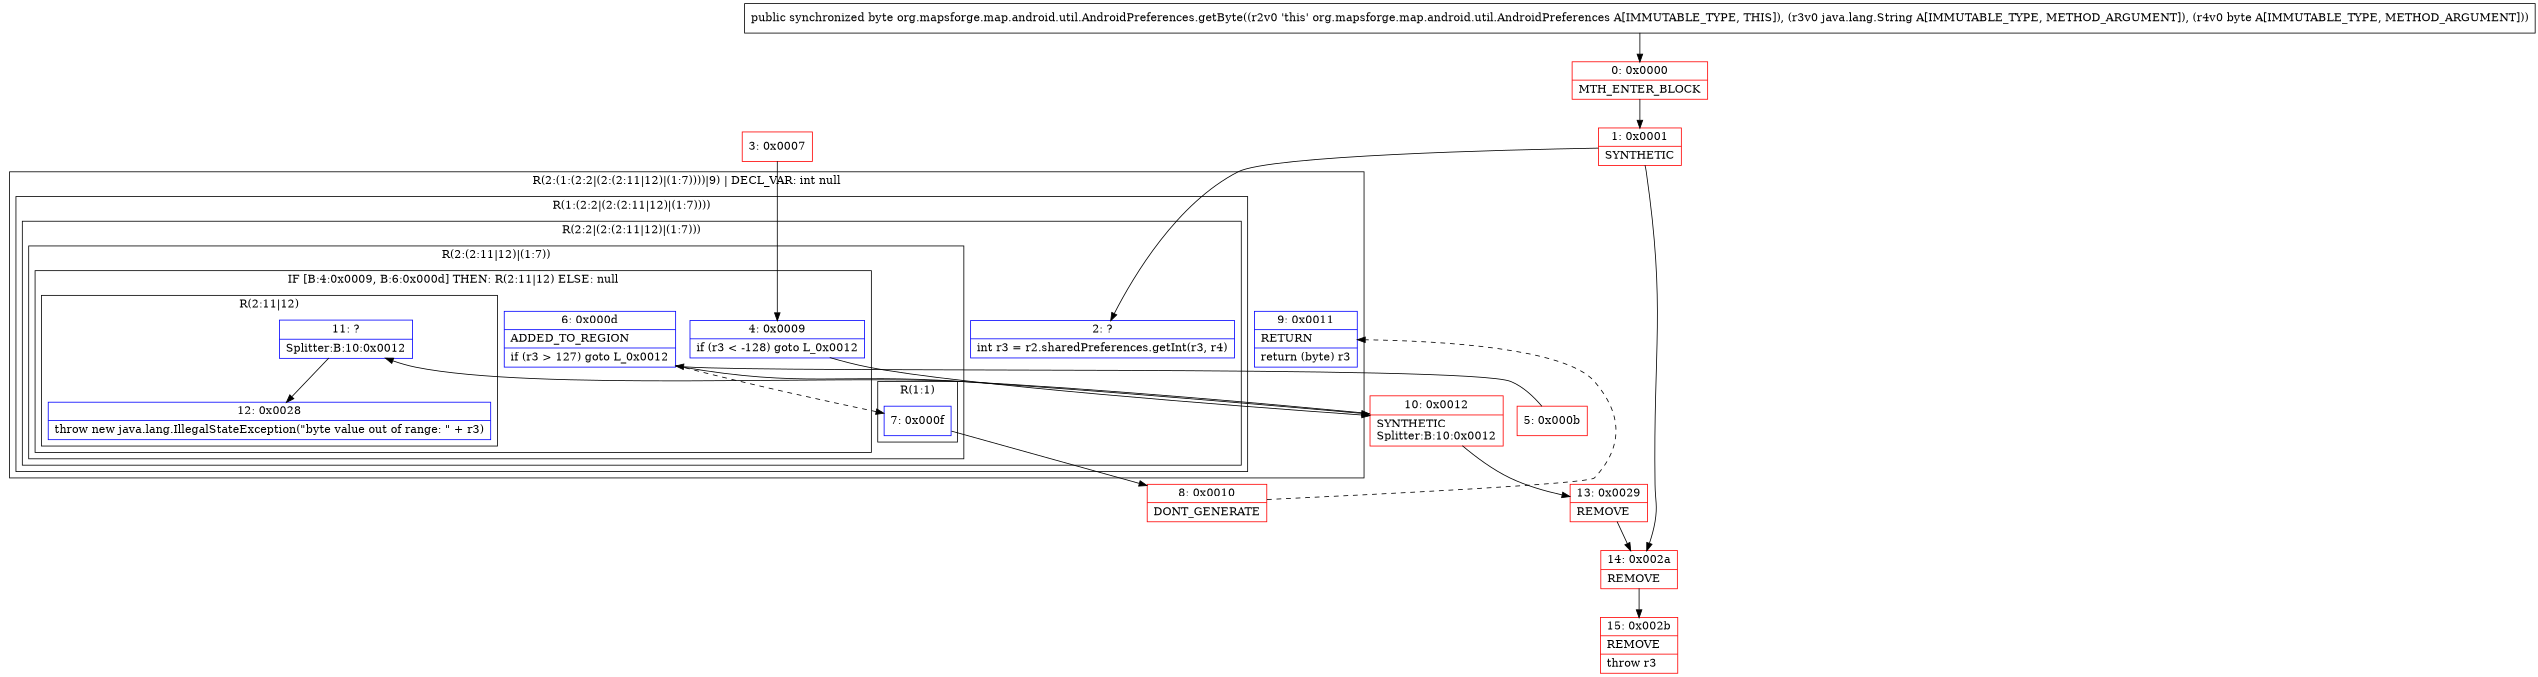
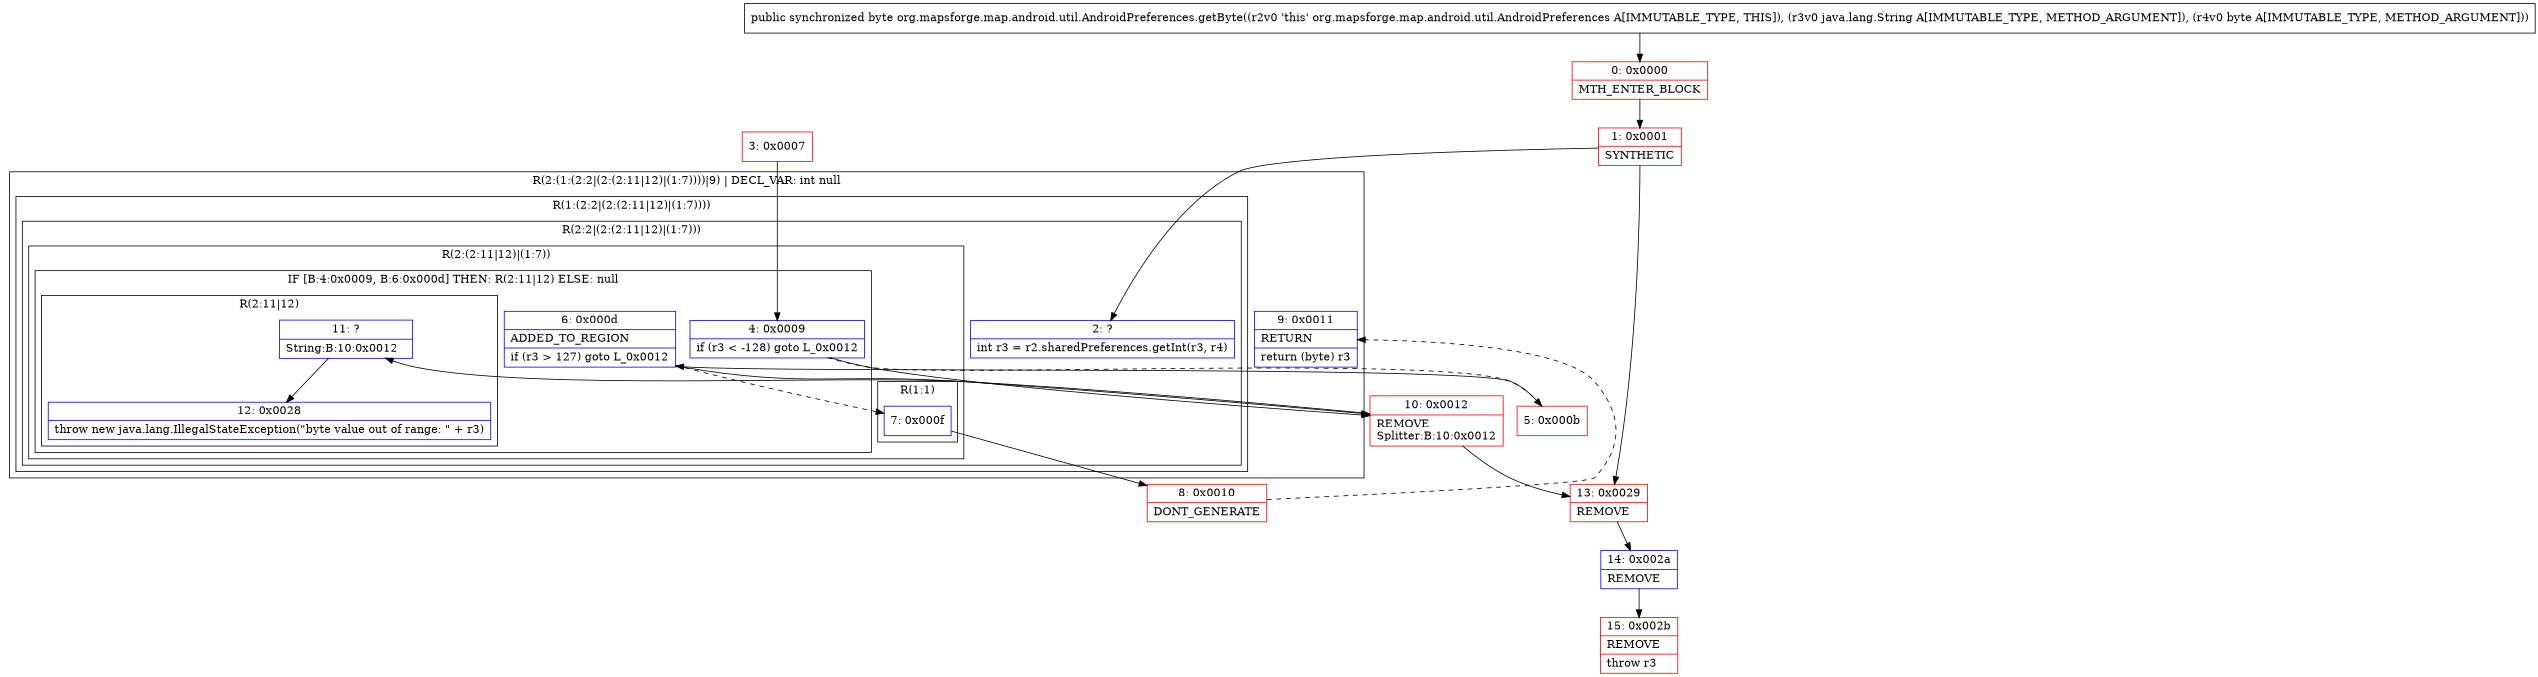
node "11: ?": text "Splitter:B:10:0x0012" -> "String:B:10:0x0012"
edge "1: 0x0001" -> "14: 0x002a": now "1: 0x0001" -> "13: 0x0029"
edge "4: 0x0009" -> "5: 0x000b": added
node "10: 0x0012": text "SYNTHETIC" -> "REMOVE"
node "14: 0x002a": color red -> blue
